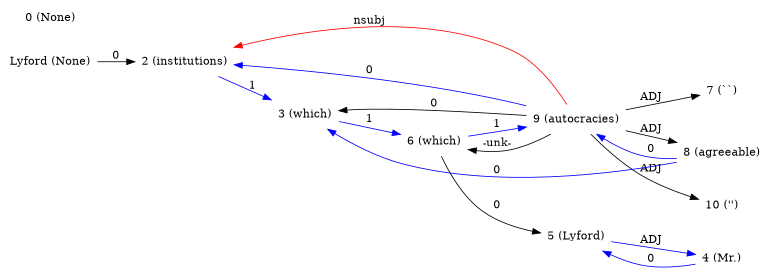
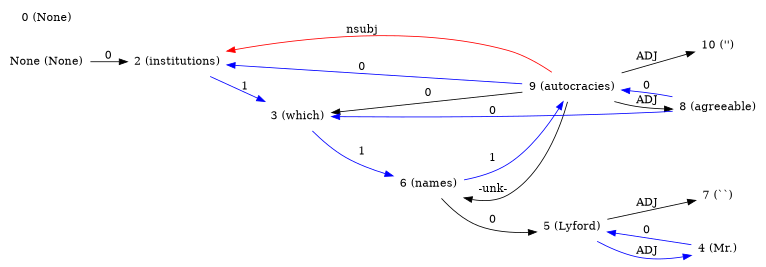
node "Lyford (None)": label "Lyford (None)" -> "None (None)"
edge "9 (autocracies)" -> "7 (``)": now "5 (Lyford)" -> "7 (``)"
node "6 (which)": label "6 (which)" -> "6 (names)"
